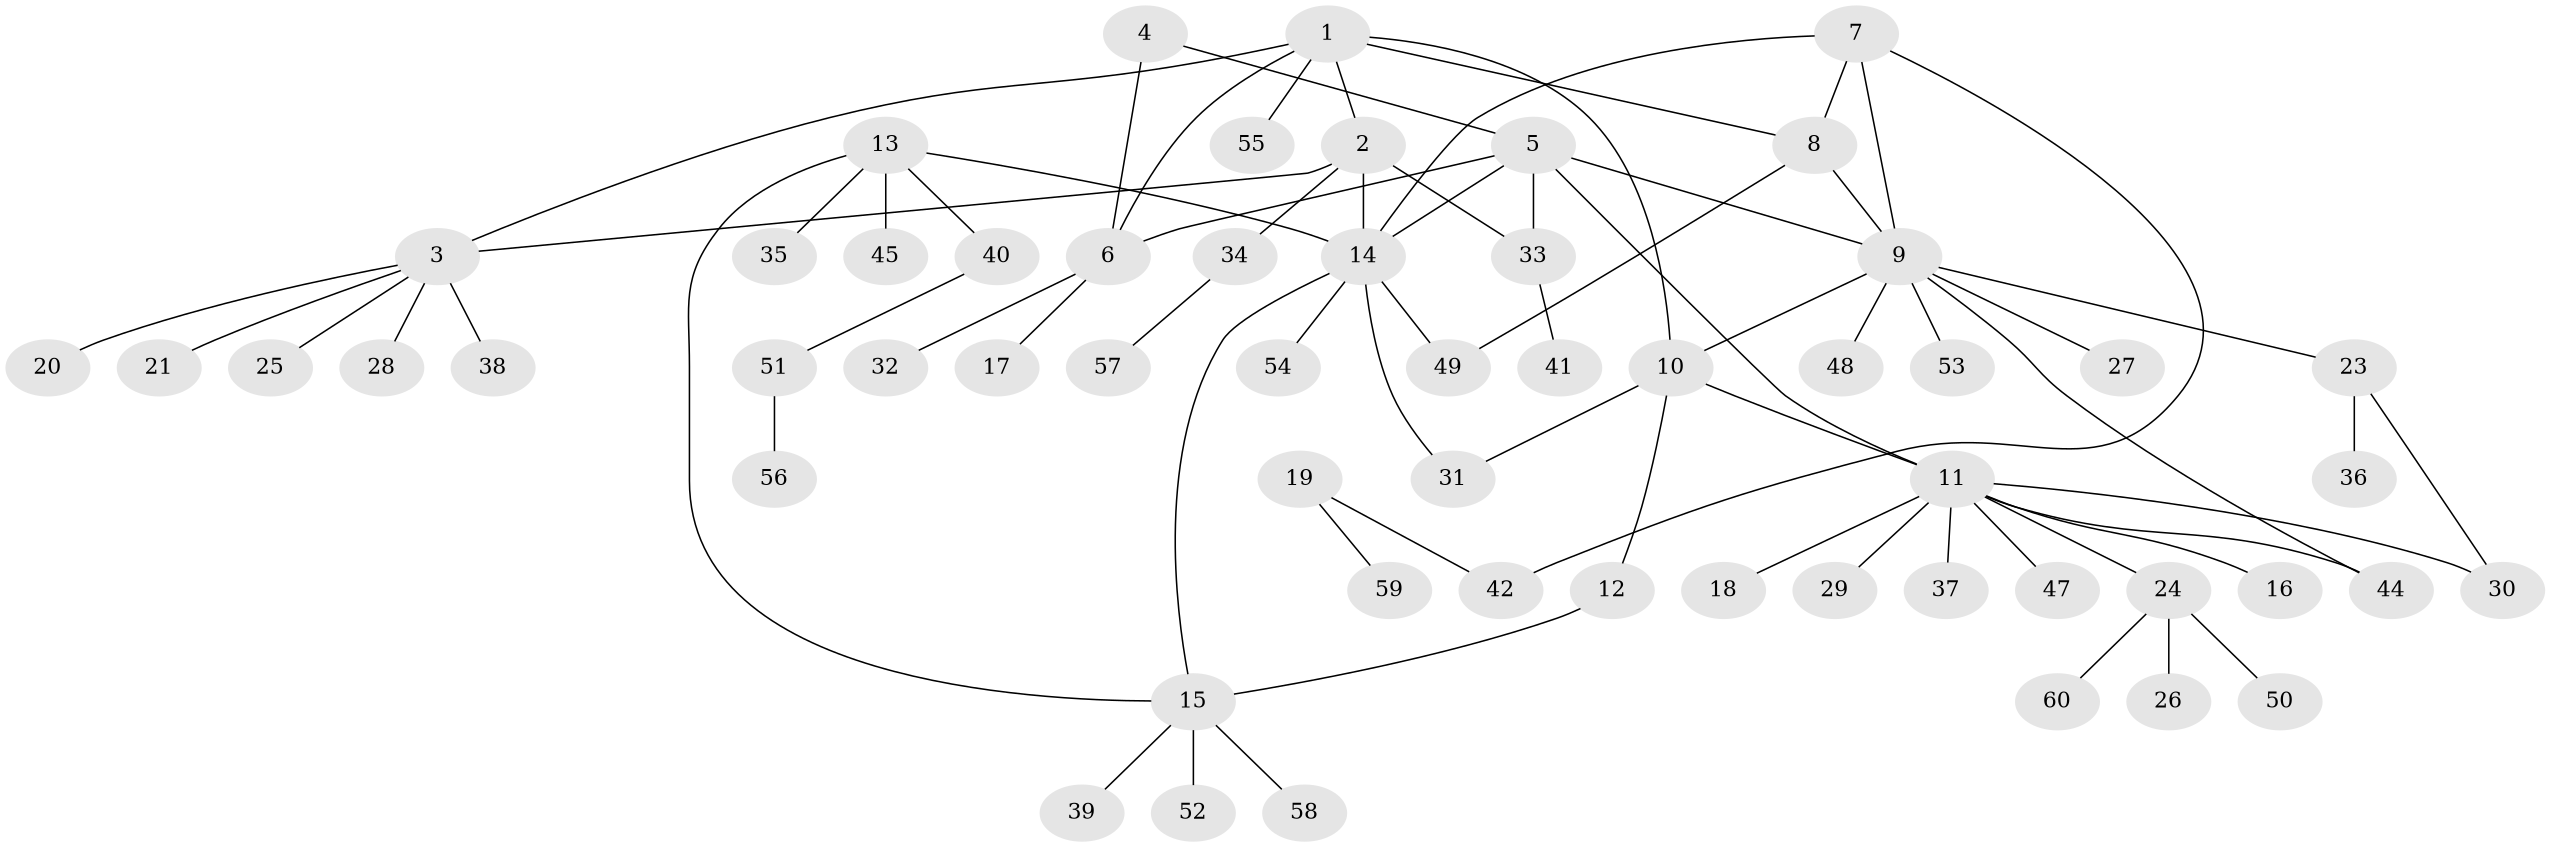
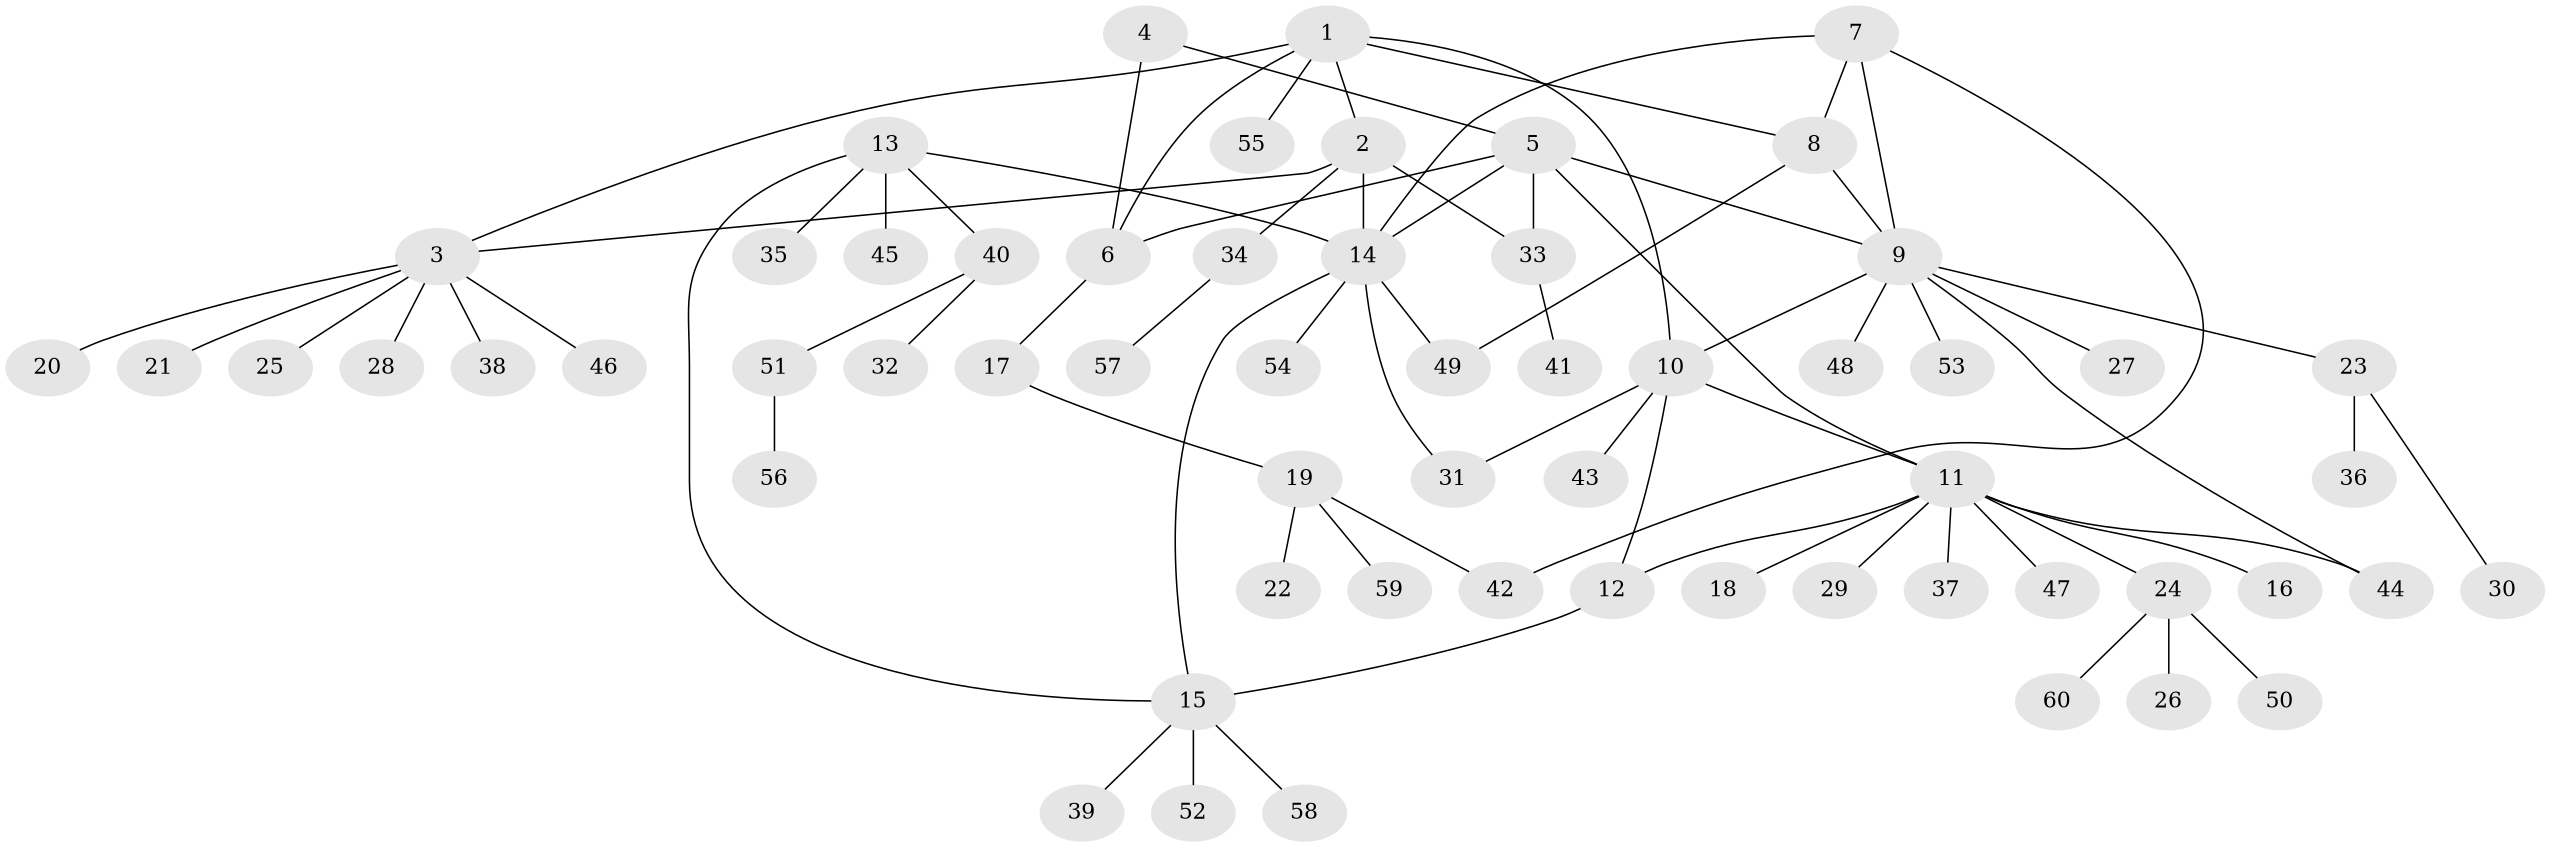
edge "6" -- "32": now "40" -- "32"
node "46": added
edge "17" -- "19": added
node "43": added
edge "11" -- "30": now "11" -- "12"
node "22": added
